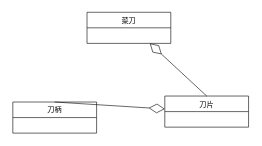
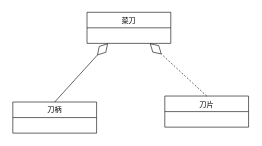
edge "刀片" -> "菜刀": style solid -> dashed
edge "刀柄" -> "刀片": now "刀柄" -> "菜刀"
